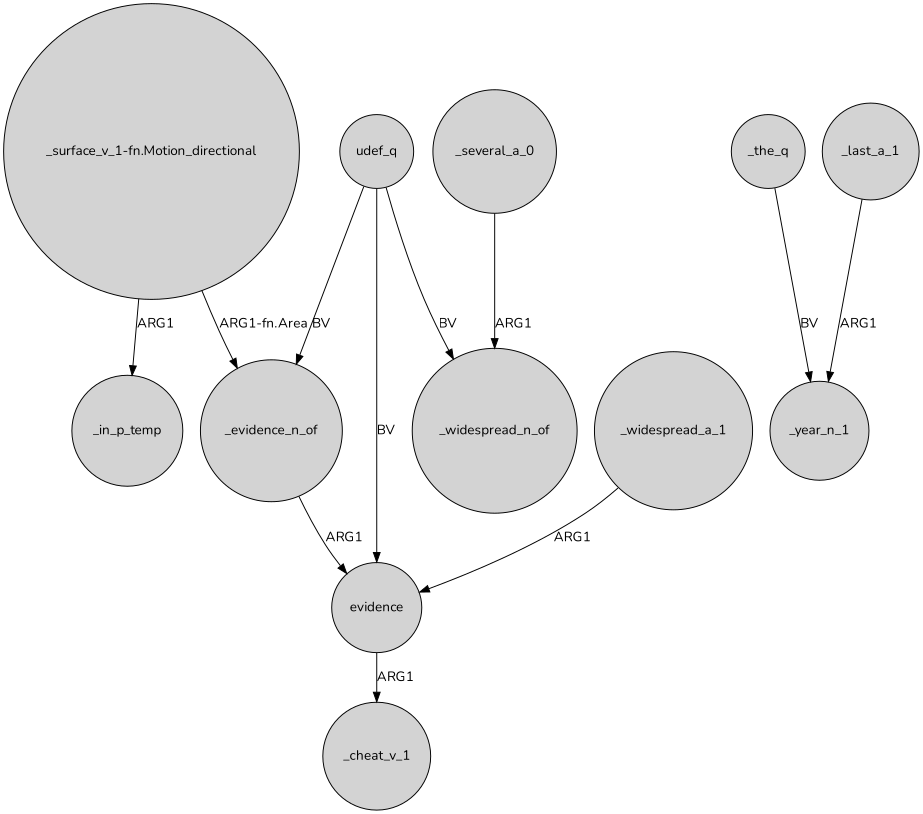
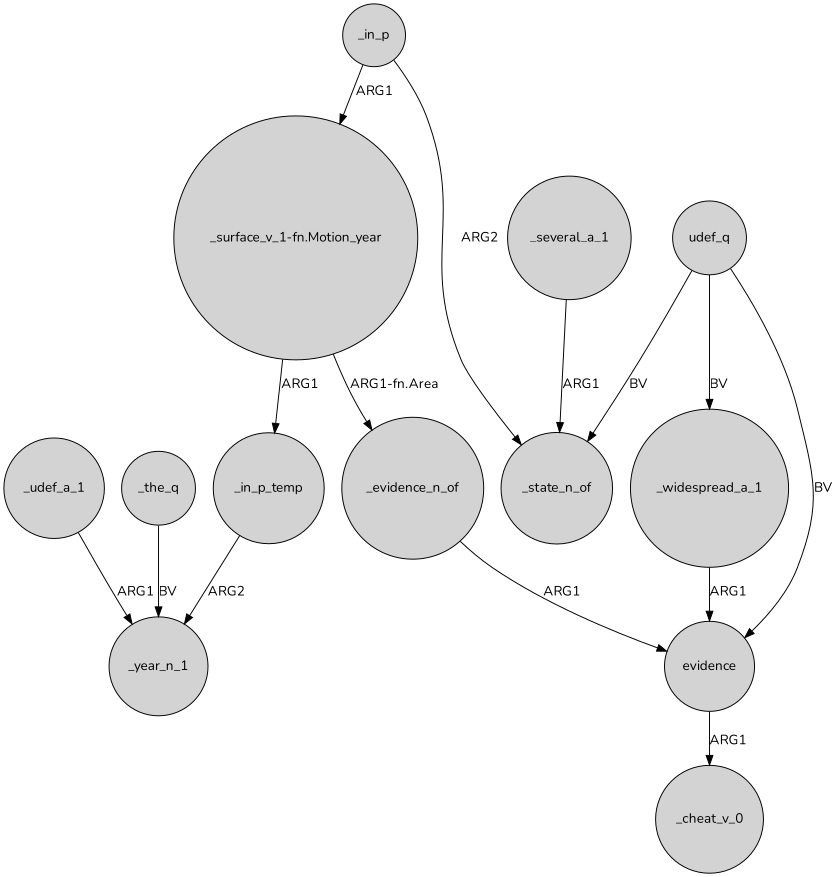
node "_in_p": added
node "_surface_v_1-fn.Motion_directional": label "_surface_v_1-fn.Motion_directional" -> "_surface_v_1-fn.Motion_year"
node "_several_a_0": label "_several_a_0" -> "_several_a_1"
node "_last_a_1": label "_last_a_1" -> "_udef_a_1"
edge "udef_q" -> "_evidence_n_of": now "udef_q" -> "_widespread_a_1"
node "_widespread_n_of": label "_widespread_n_of" -> "_state_n_of"
edge "_in_p_temp" -> "_year_n_1": added, label "ARG2"
node "_cheat_v_1": label "_cheat_v_1" -> "_cheat_v_0"
